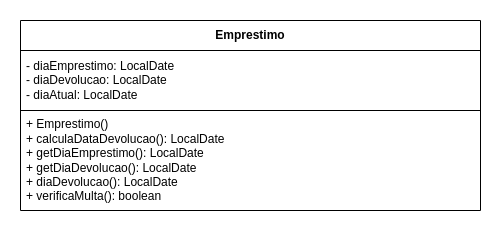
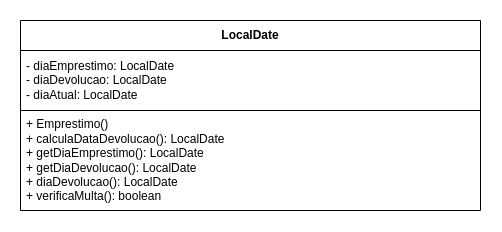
node "Emprestimo": label "Emprestimo" -> "LocalDate"
